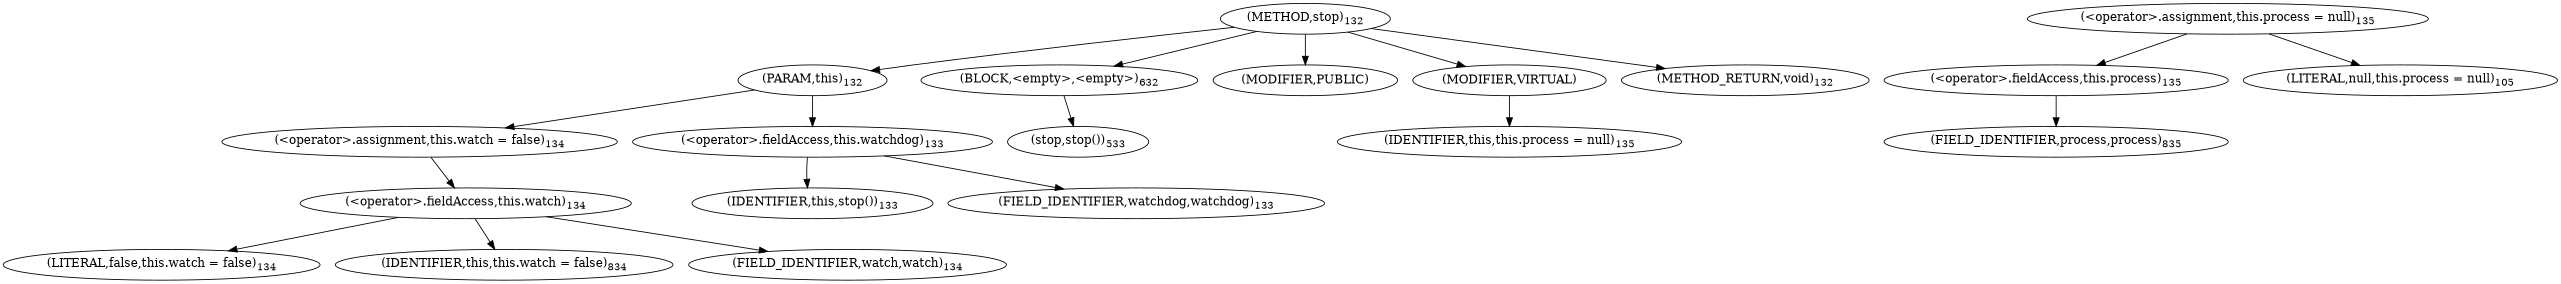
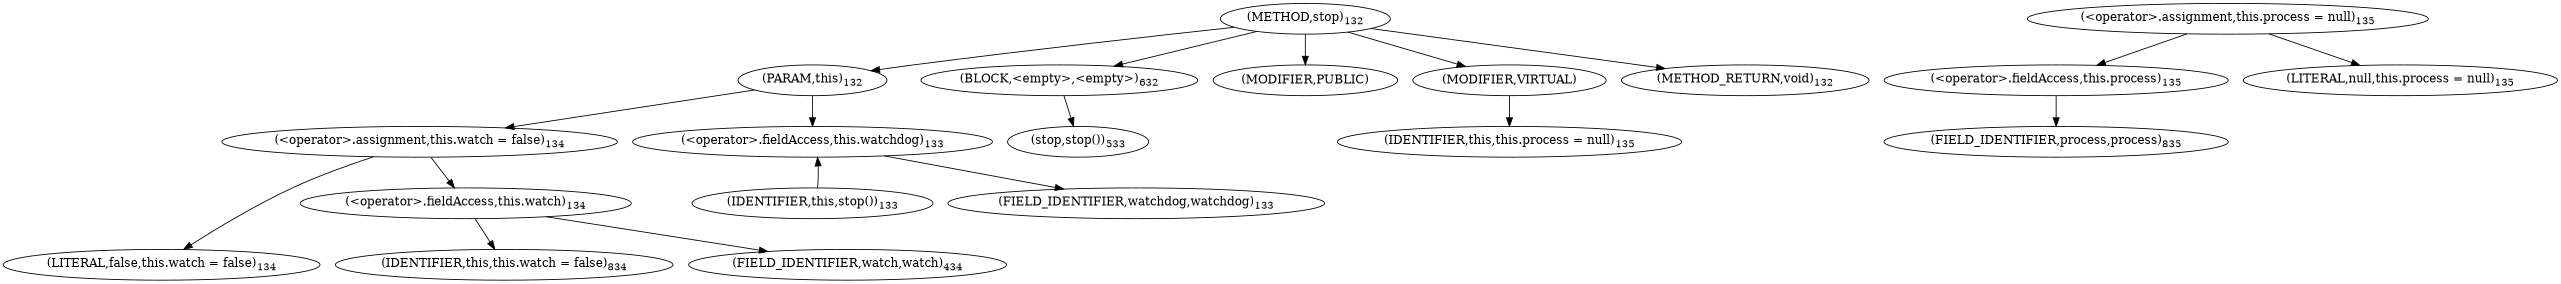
node "(LITERAL,null,this.process = null)": text "105" -> "135"
edge "(<operator>.fieldAccess,this.watchdog)" -> "(IDENTIFIER,this,stop())": reversed
edge "(<operator>.fieldAccess,this.watch)" -> "(LITERAL,false,this.watch = false)": now "(<operator>.assignment,this.watch = false)" -> "(LITERAL,false,this.watch = false)"
node "(FIELD_IDENTIFIER,watch,watch)": text "134" -> "434"
